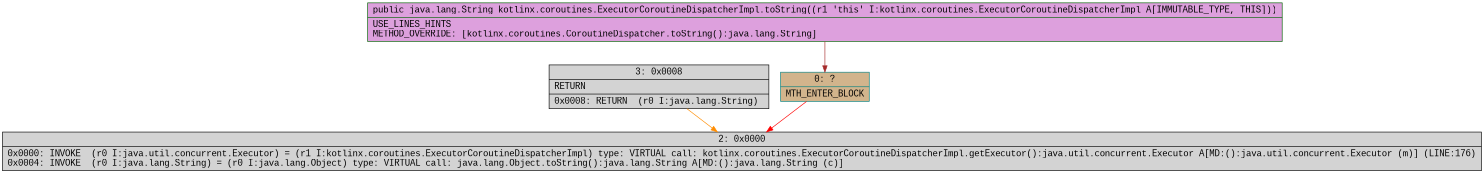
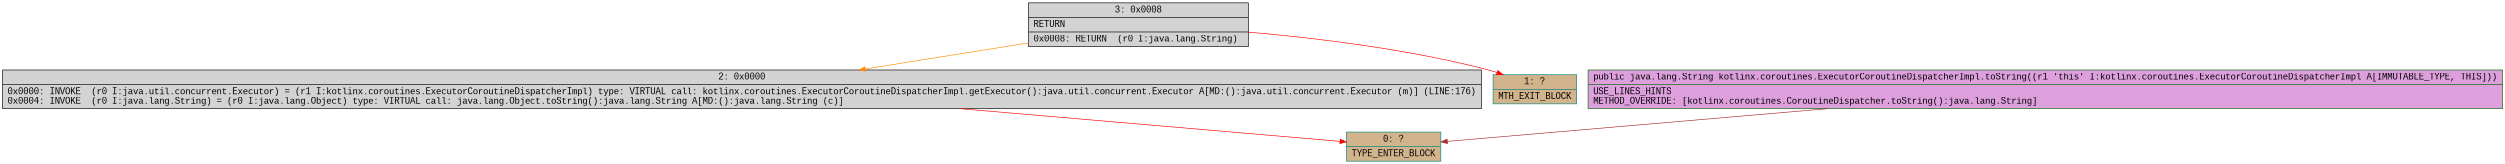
node "1: ?": added
node "0: ?": text "MTH_ENTER_BLOCK" -> "TYPE_ENTER_BLOCK"
edge "0: ?" -> "2: 0x0000": reversed
